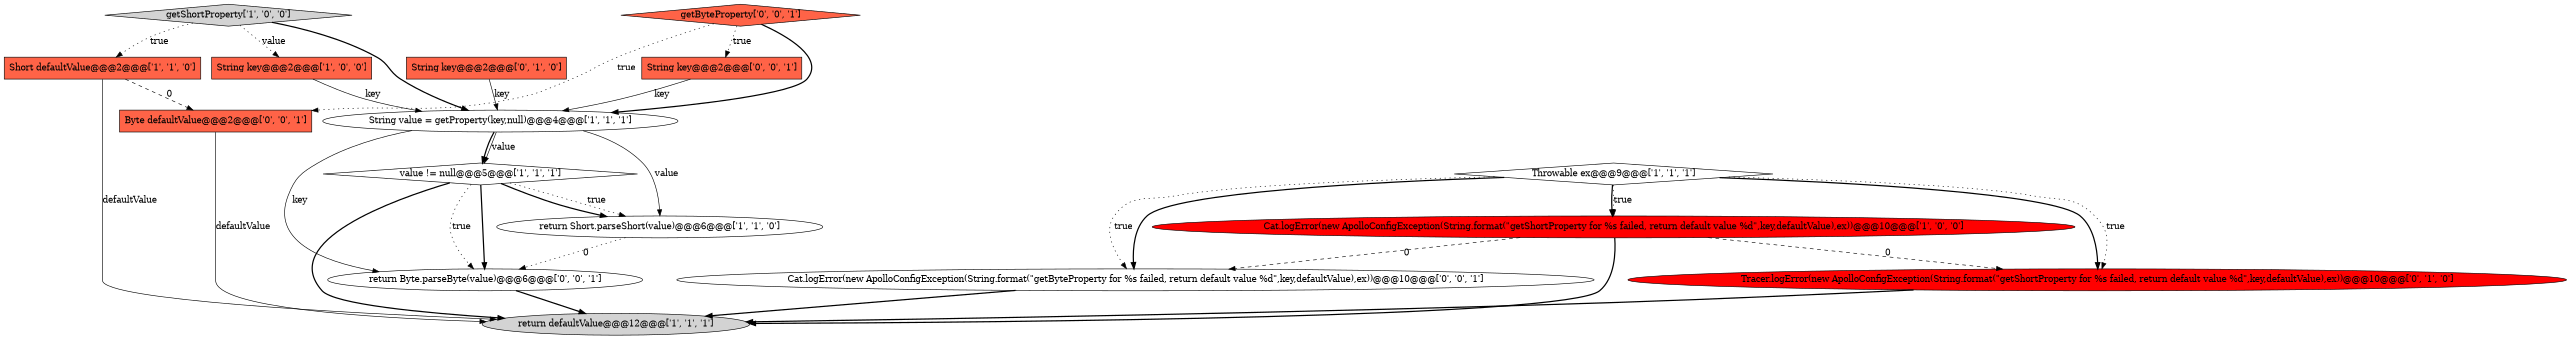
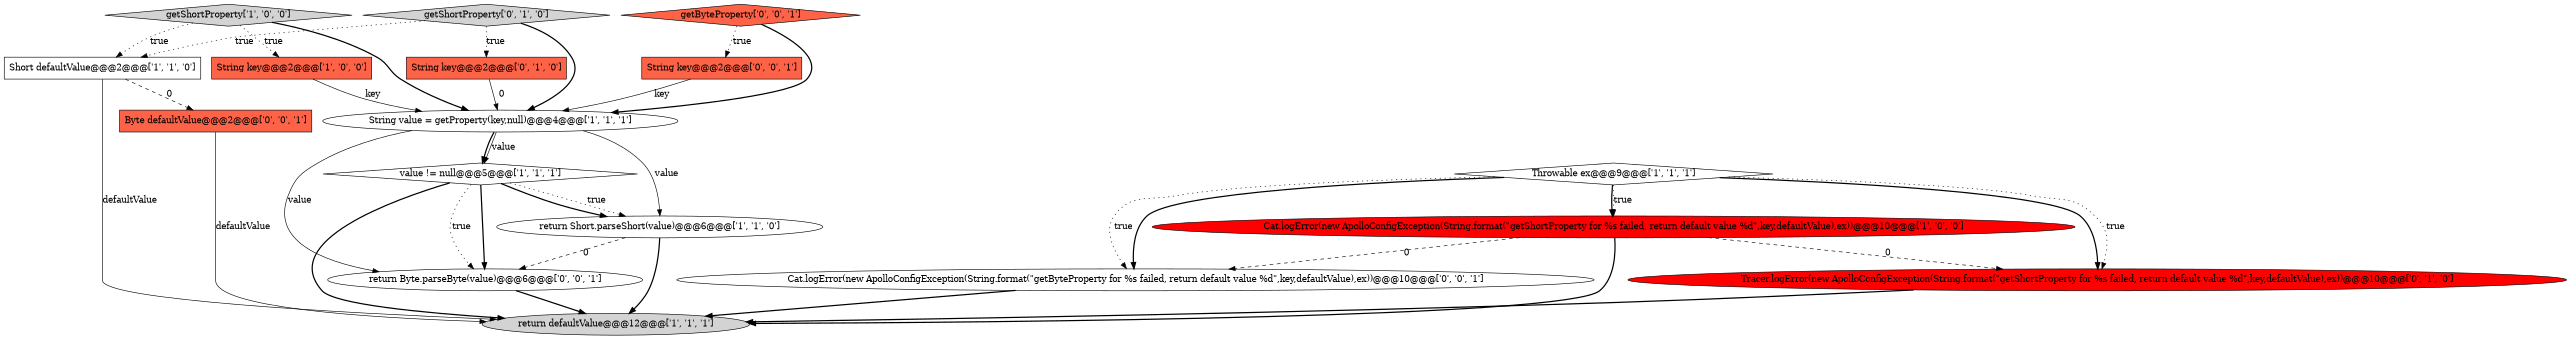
node "getShortProperty['0', '1', '0']": added
edge "getShortProperty['1', '0', '0']" -> "String key@@@2@@@['1', '0', '0']": label "value" -> "true"
node "Short defaultValue@@@2@@@['1', '1', '0']": fillcolor tomato -> white
edge "String key@@@2@@@['0', '1', '0']" -> "String value = getProperty(key,null)@@@4@@@['1', '1', '1']": label "key" -> "0"
edge "getByteProperty['0', '0', '1']" -> "Byte defaultValue@@@2@@@['0', '0', '1']": removed, label "true"
edge "String value = getProperty(key,null)@@@4@@@['1', '1', '1']" -> "return Byte.parseByte(value)@@@6@@@['0', '0', '1']": label "key" -> "value"
edge "return Short.parseShort(value)@@@6@@@['1', '1', '0']" -> "return Byte.parseByte(value)@@@6@@@['0', '0', '1']": style dotted -> dashed
edge "return Short.parseShort(value)@@@6@@@['1', '1', '0']" -> "return defaultValue@@@12@@@['1', '1', '1']": added
